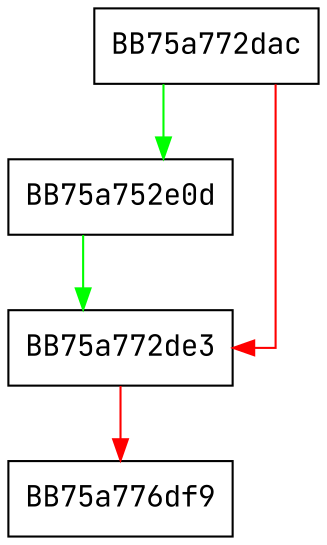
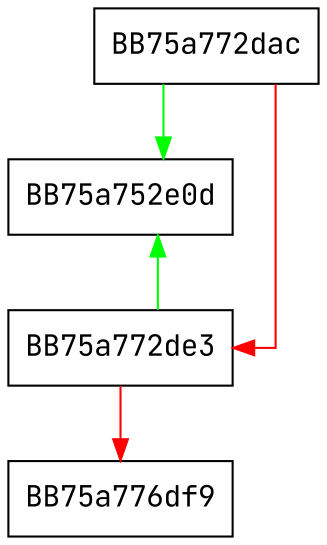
edge "BB75a752e0d" -> "BB75a772de3": reversed
